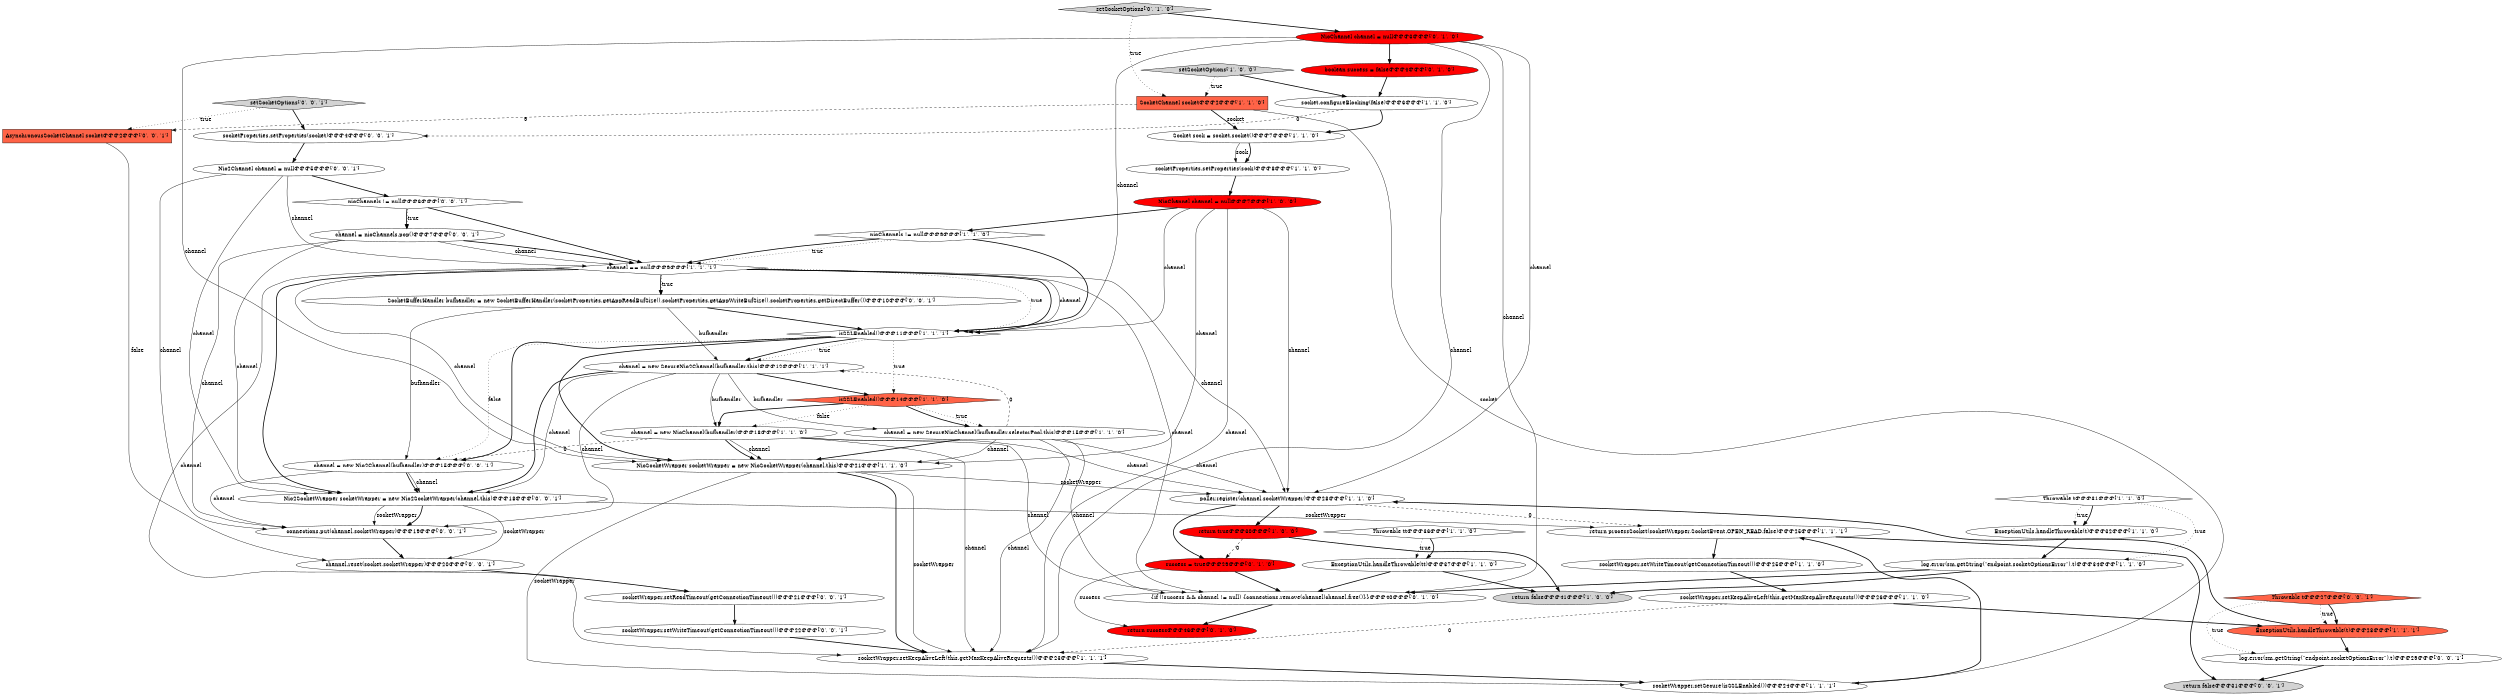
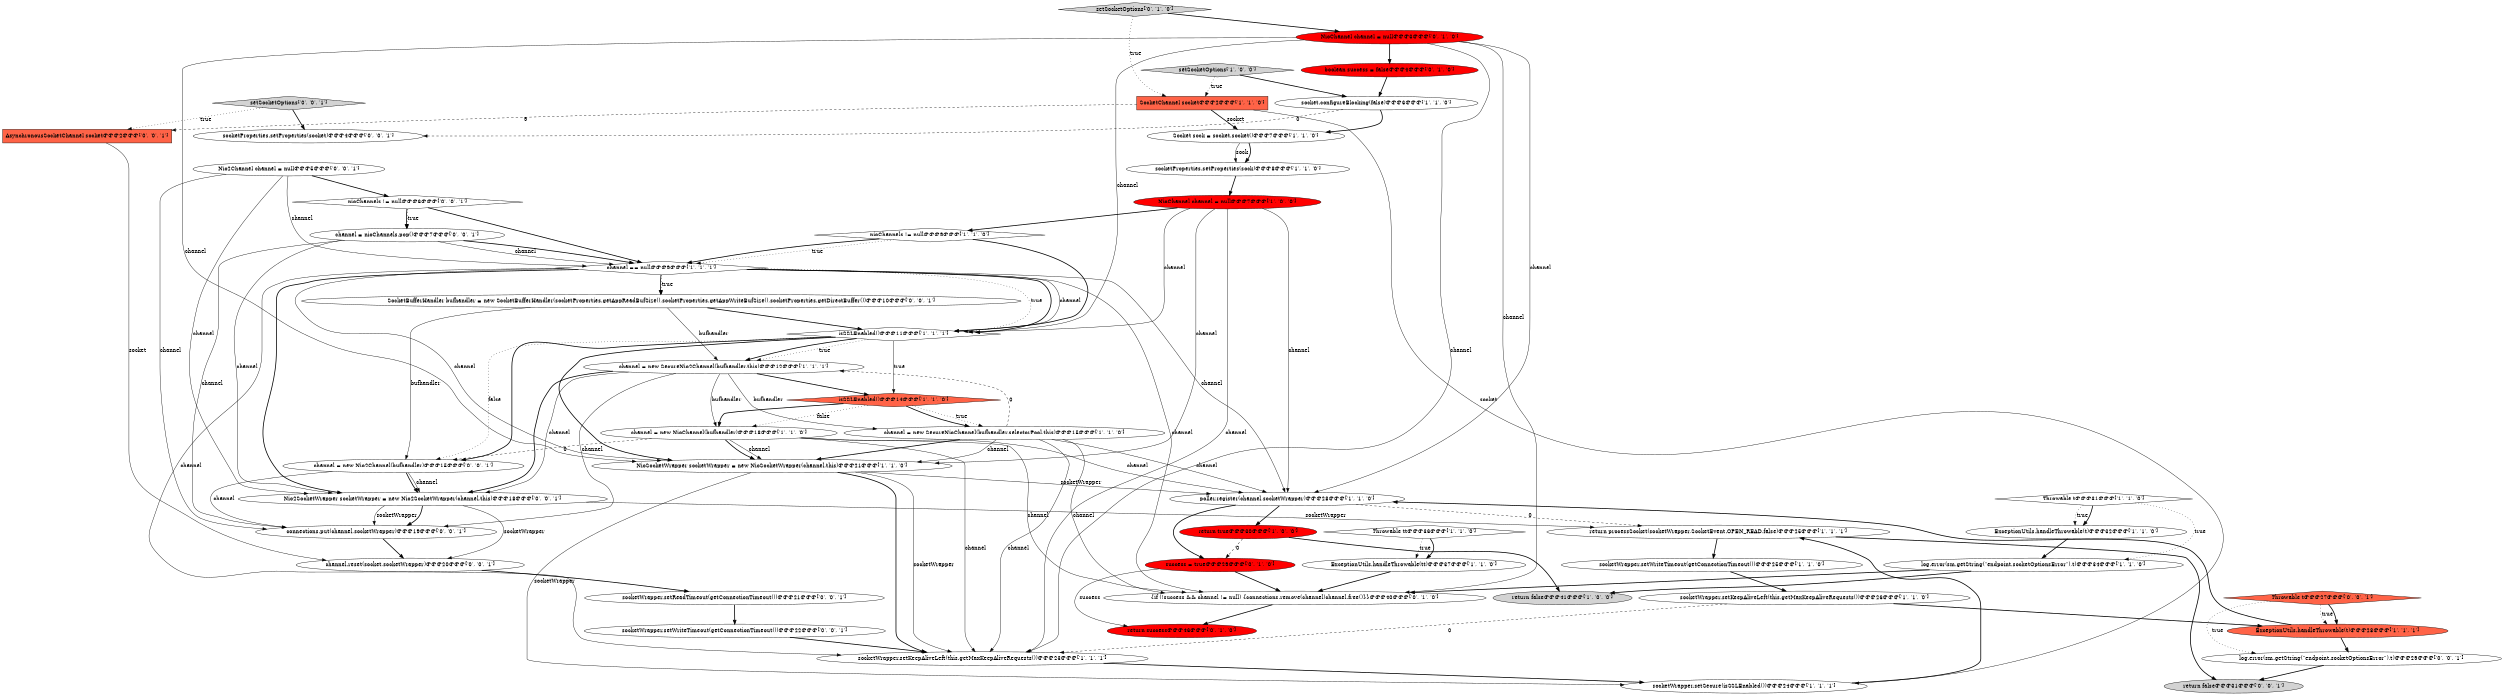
edge "socketProperties.setProperties(socket)@@@4@@@['0', '0', '1']" -> "Nio2Channel channel = null@@@5@@@['0', '0', '1']": removed
edge "AsynchronousSocketChannel socket@@@2@@@['0', '0', '1']" -> "channel.reset(socket,socketWrapper)@@@20@@@['0', '0', '1']": label "false" -> "socket"
edge "isSSLEnabled()@@@11@@@['1', '1', '1']" -> "isSSLEnabled()@@@14@@@['1', '1', '0']": style dotted -> solid
edge "ExceptionUtils.handleThrowable(tt)@@@37@@@['1', '1', '0']" -> "return false@@@41@@@['1', '0', '0']": removed
